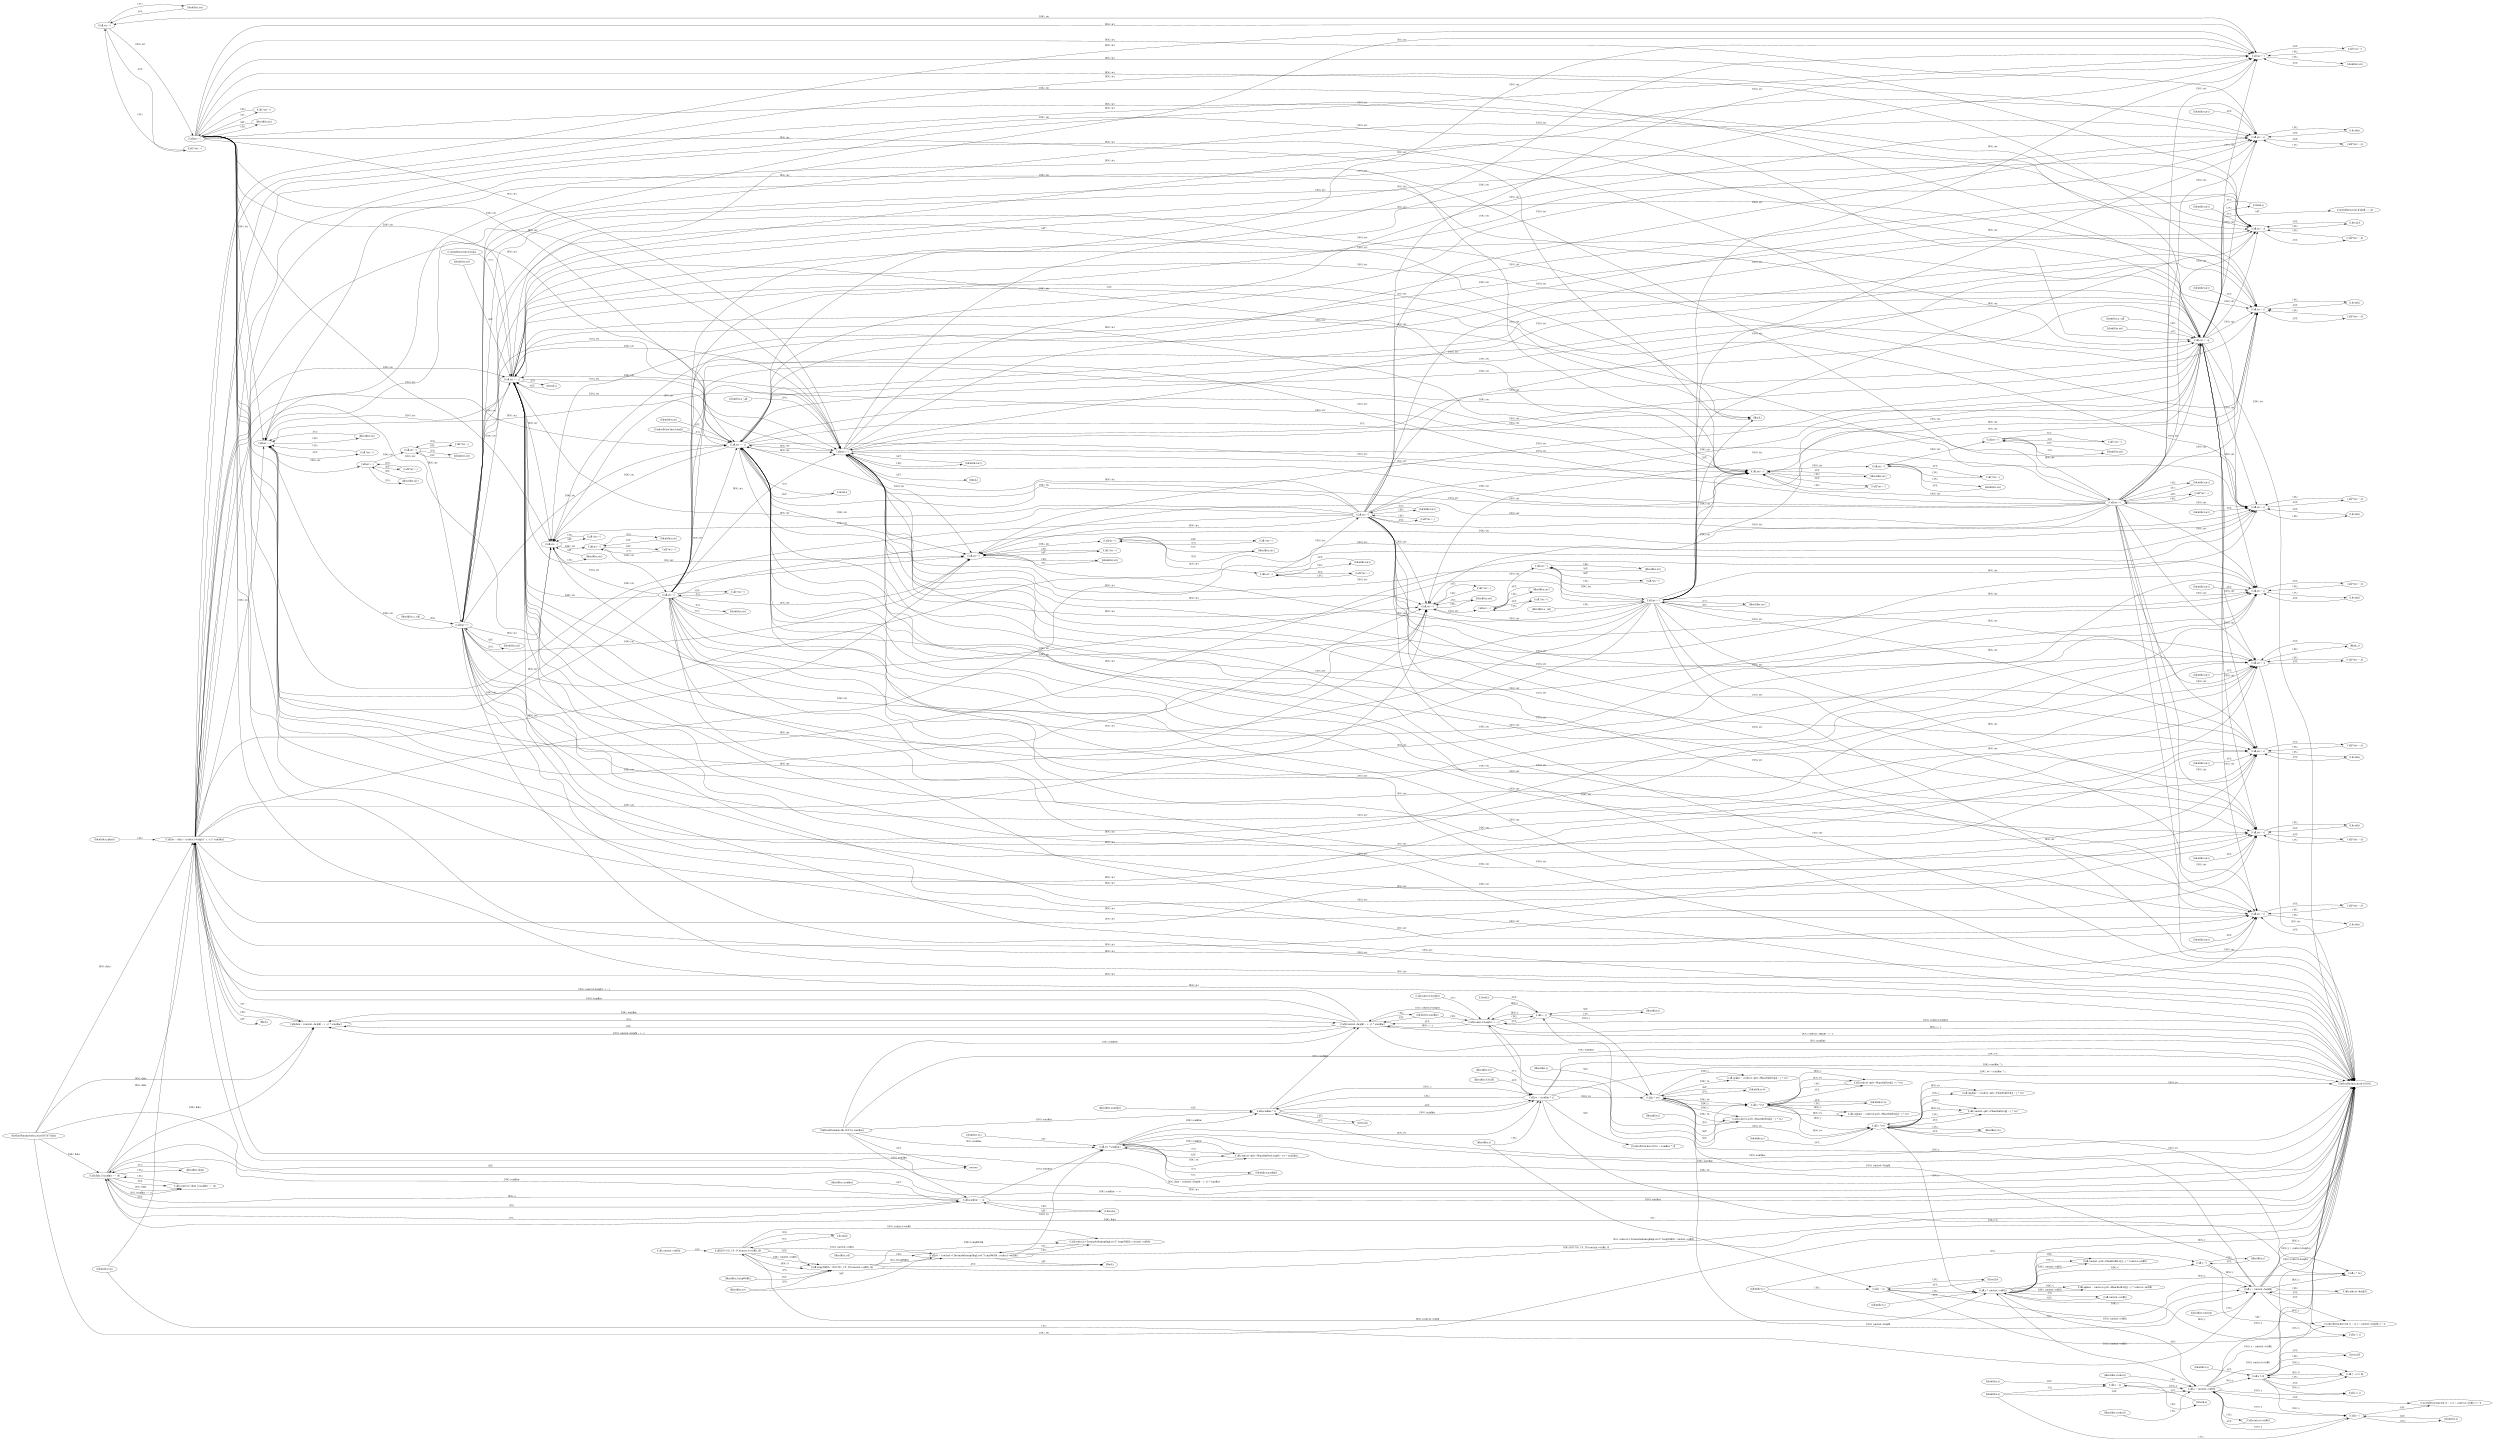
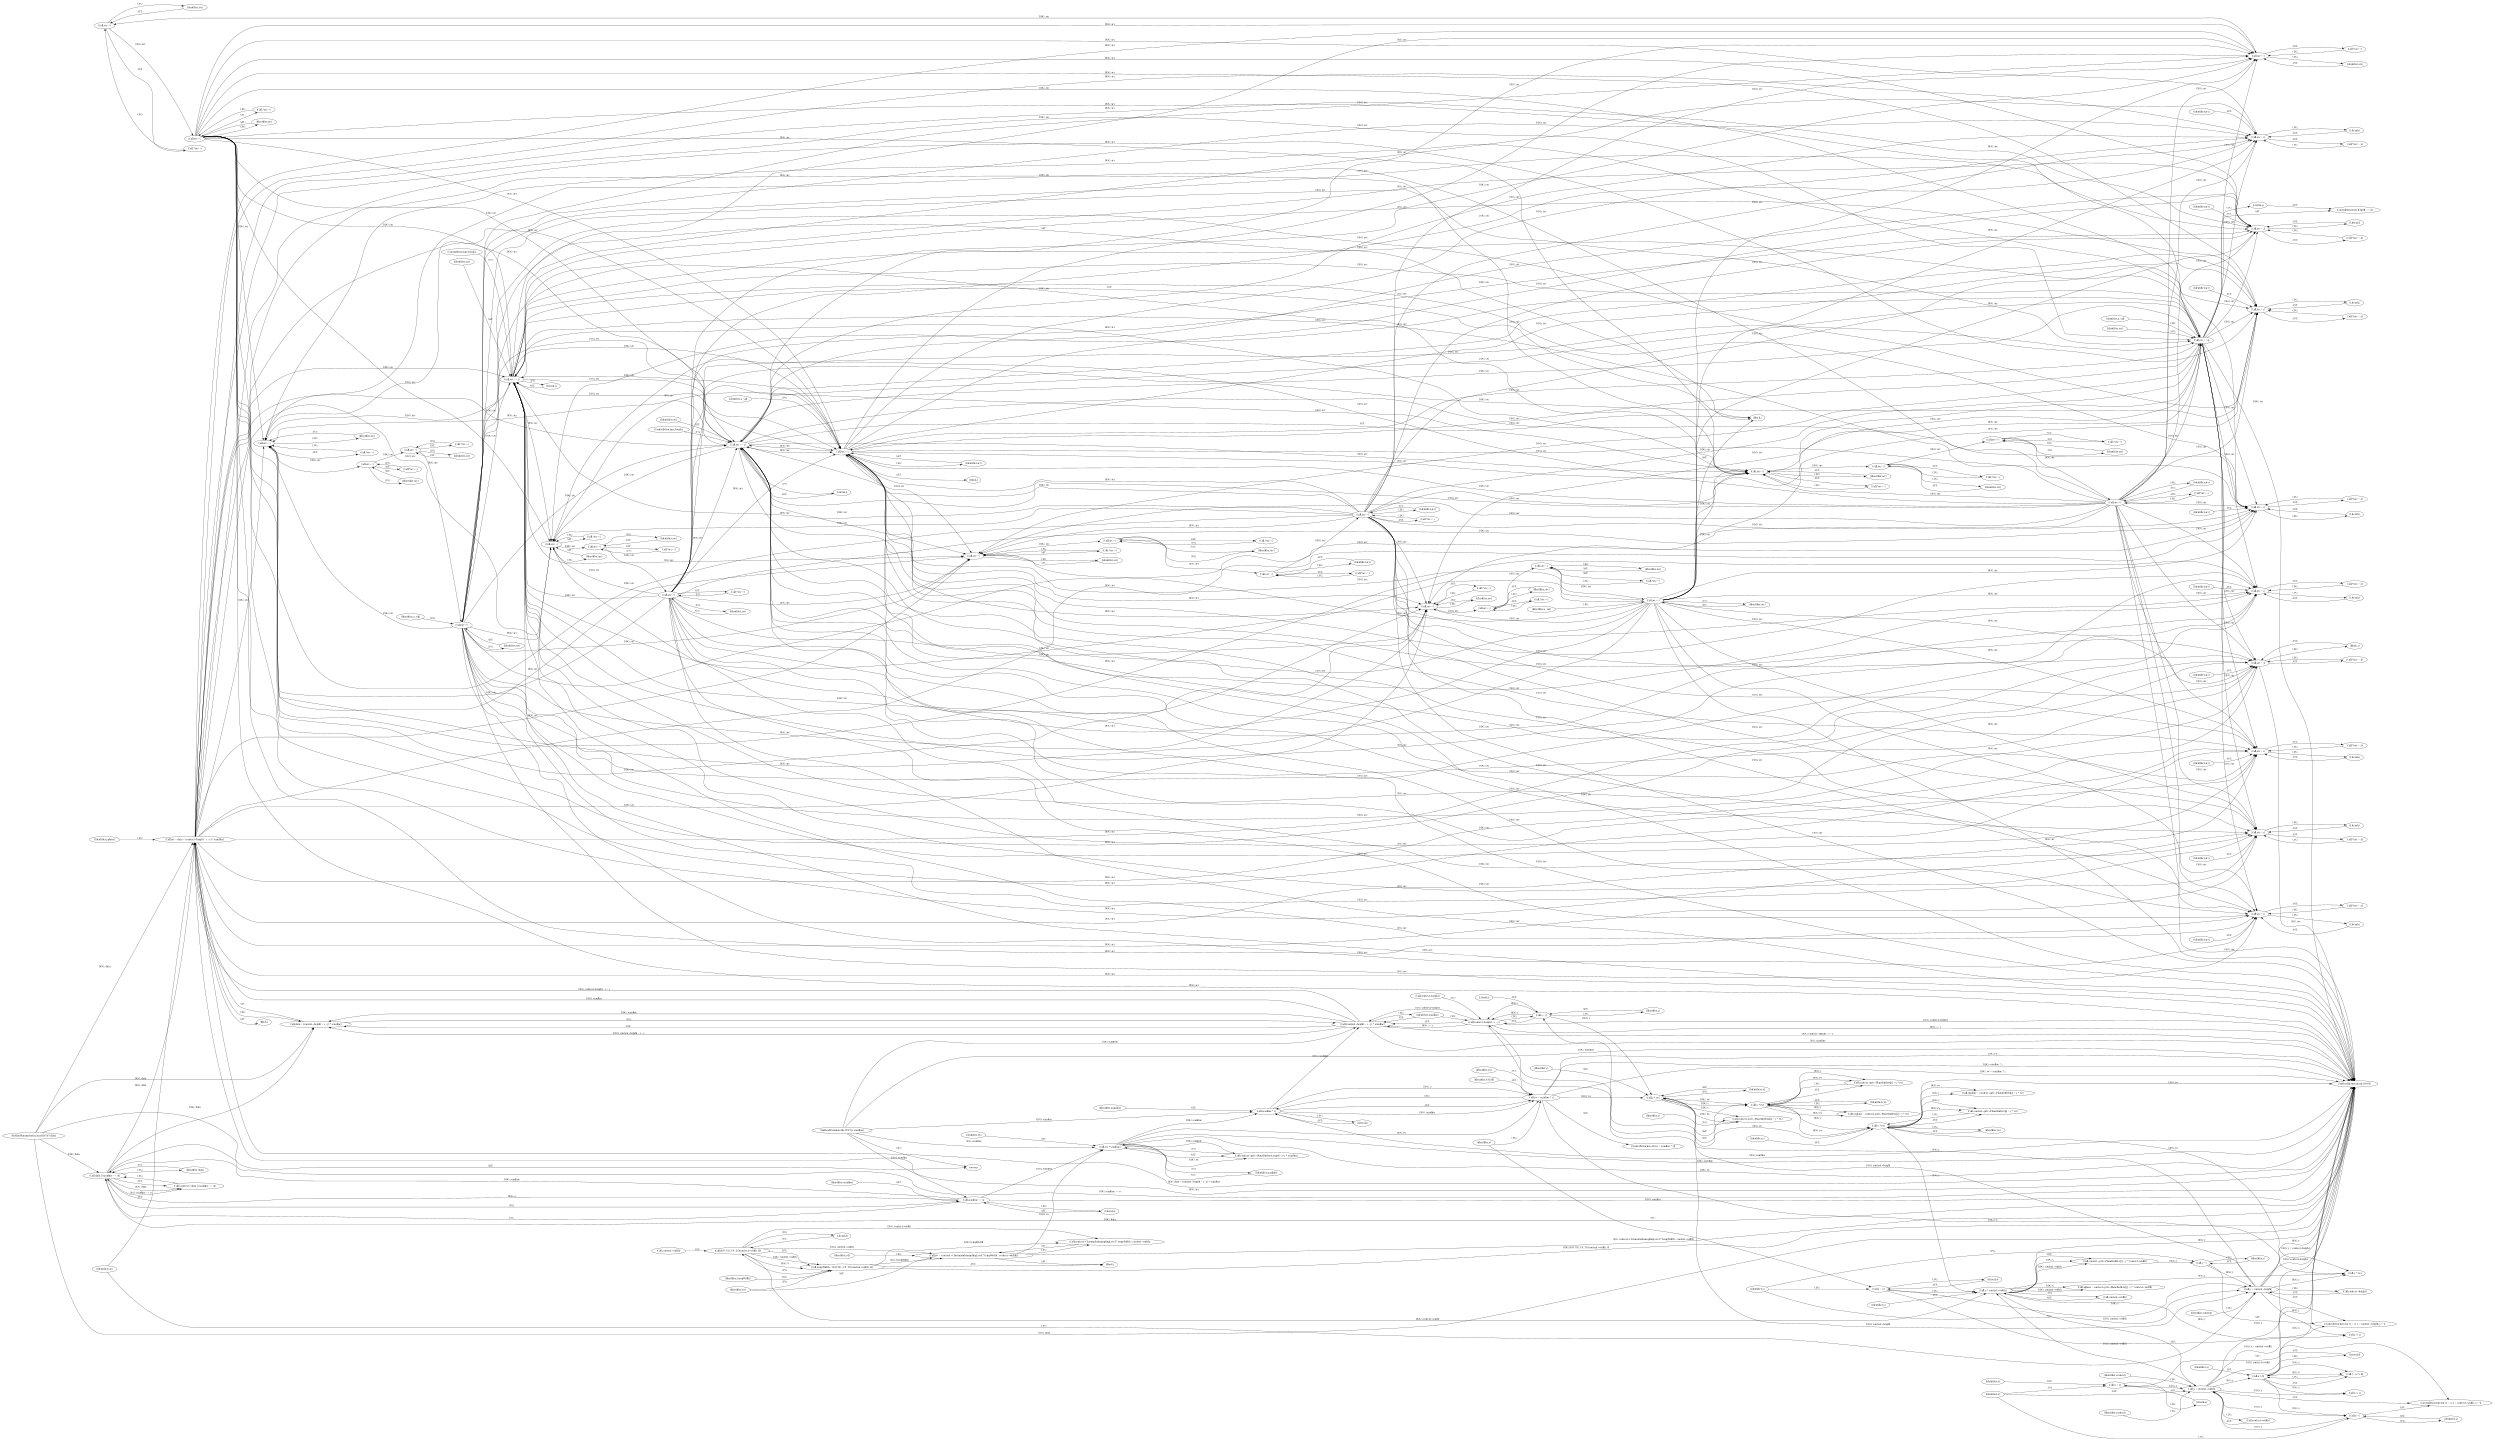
edge "(Literal,4)" -> "(Call,src += 4)": now "(Literal,4)" -> "(ControlStructure,if (shift == 0))"
node "(Call,yplane = context->priv->PlaneBuffers[0] + y * rw)": removed
edge "(Call,y * context->width)" -> "(Call,y++)": now "(Call,context->priv->PlaneBuffers[3] + y * context->width)" -> "(Call,y++)"
edge "(MethodParameterIn,const BYTE* data)" -> "(MethodReturn,static BOOL)": label "DDG: src" -> "DDG: data"
edge "(Call,x = 0)" -> "(ControlStructure,for (x = 0; x < context->width; x++))": added, label "AST:"
